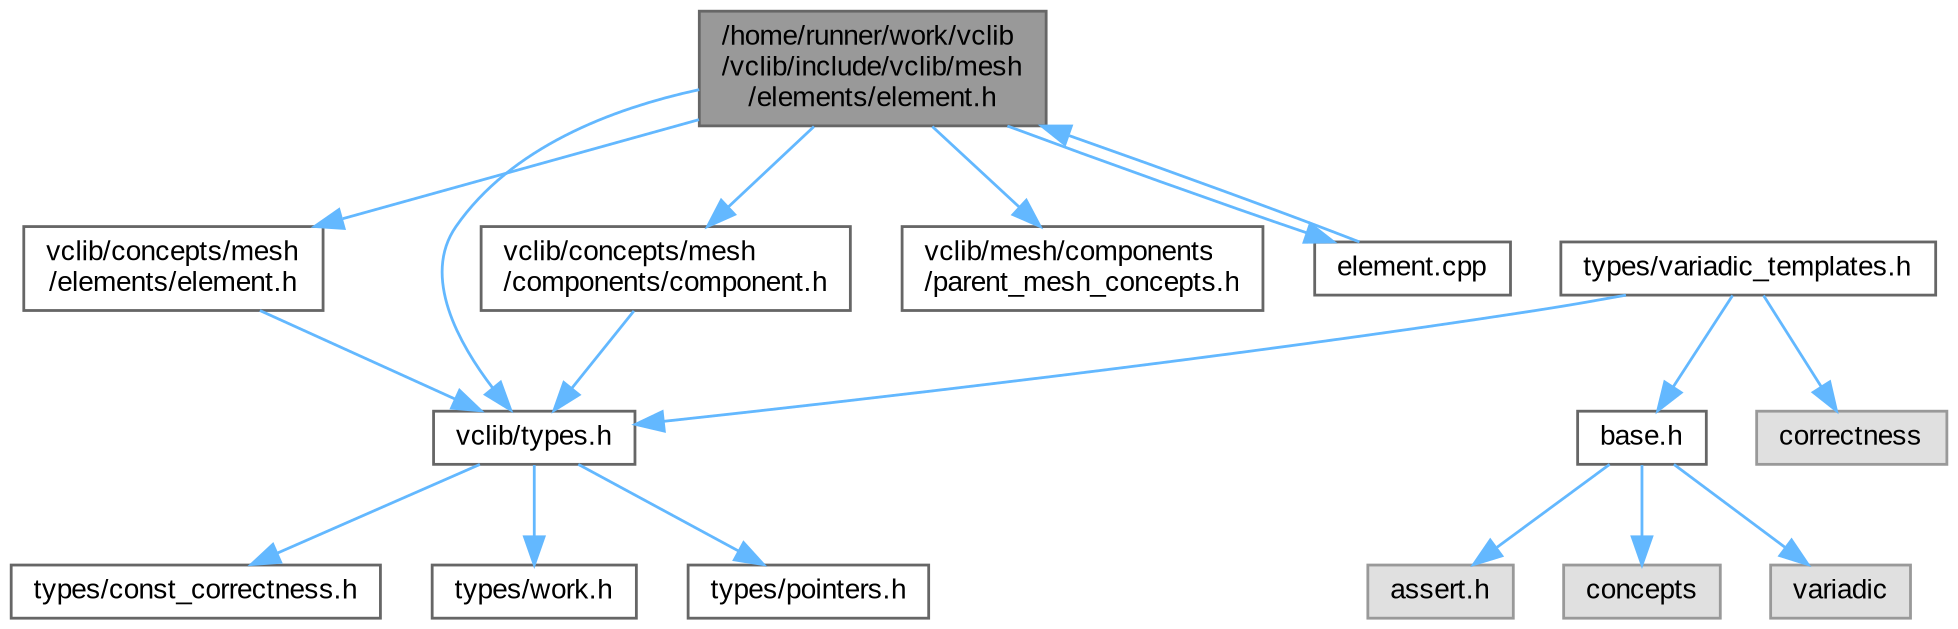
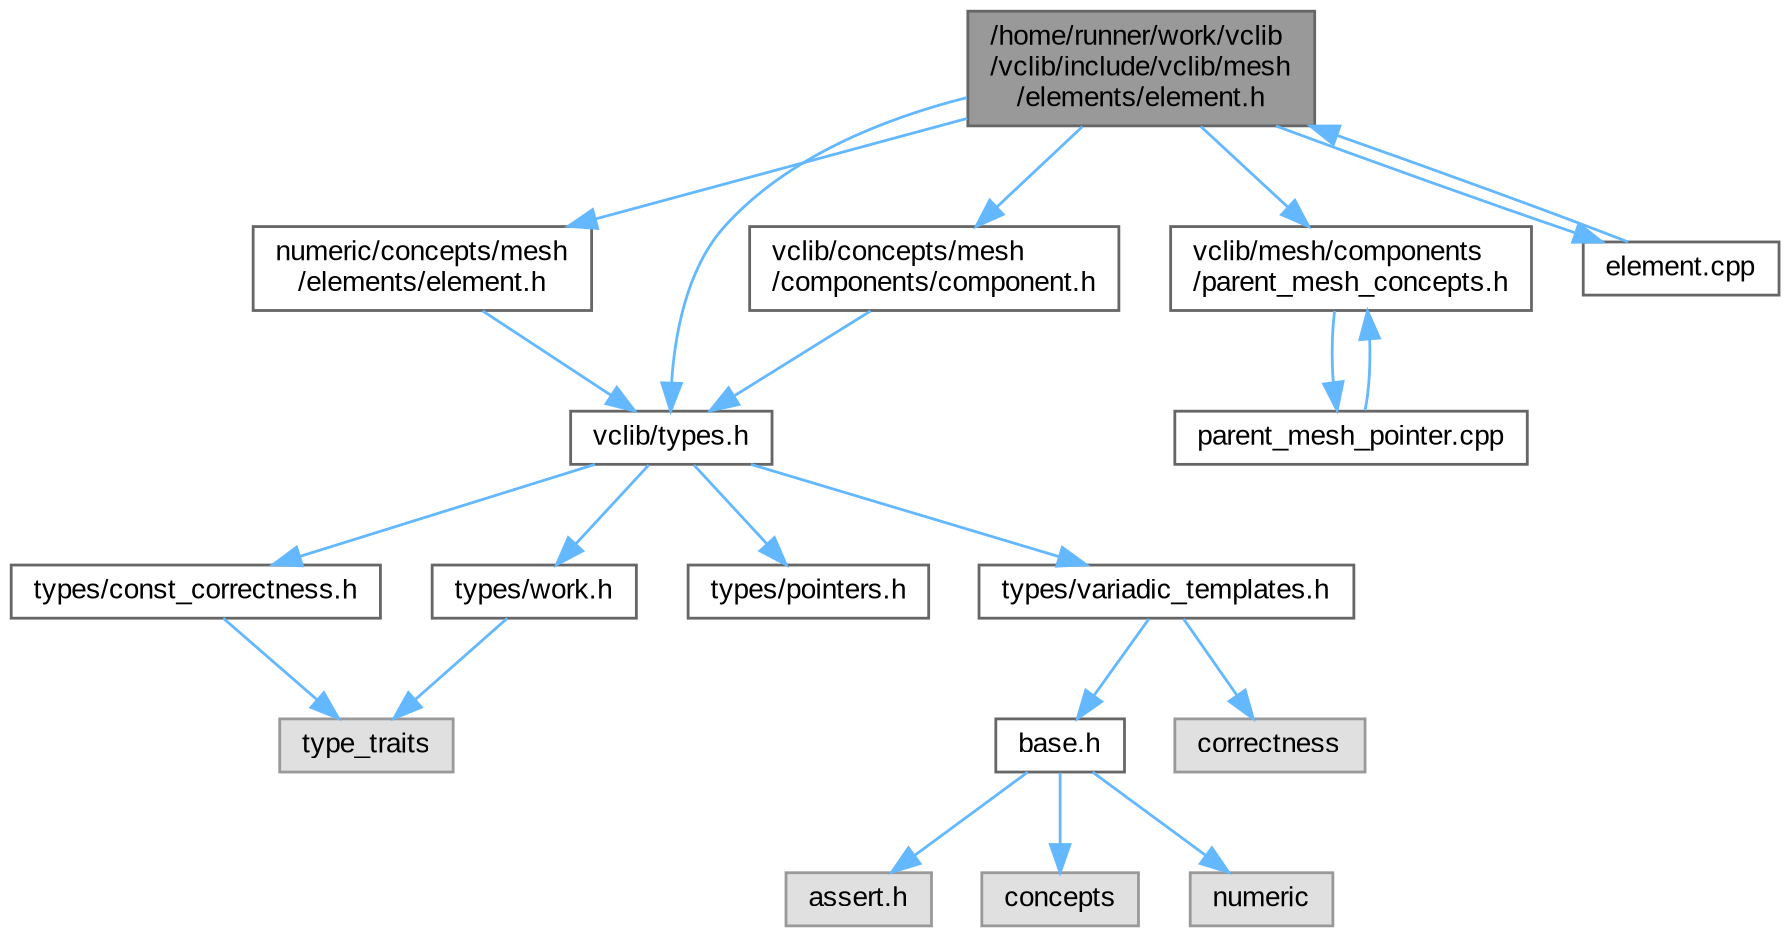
node "vclib/concepts/mesh /elements/element.h": label "vclib/concepts/mesh /elements/element.h" -> "numeric/concepts/mesh /elements/element.h"
edge "types/variadic_templates.h" -> "vclib/types.h": reversed
node "parent_mesh_pointer.cpp": added
node "variadic": label "variadic" -> "numeric"
node "type_traits": added
